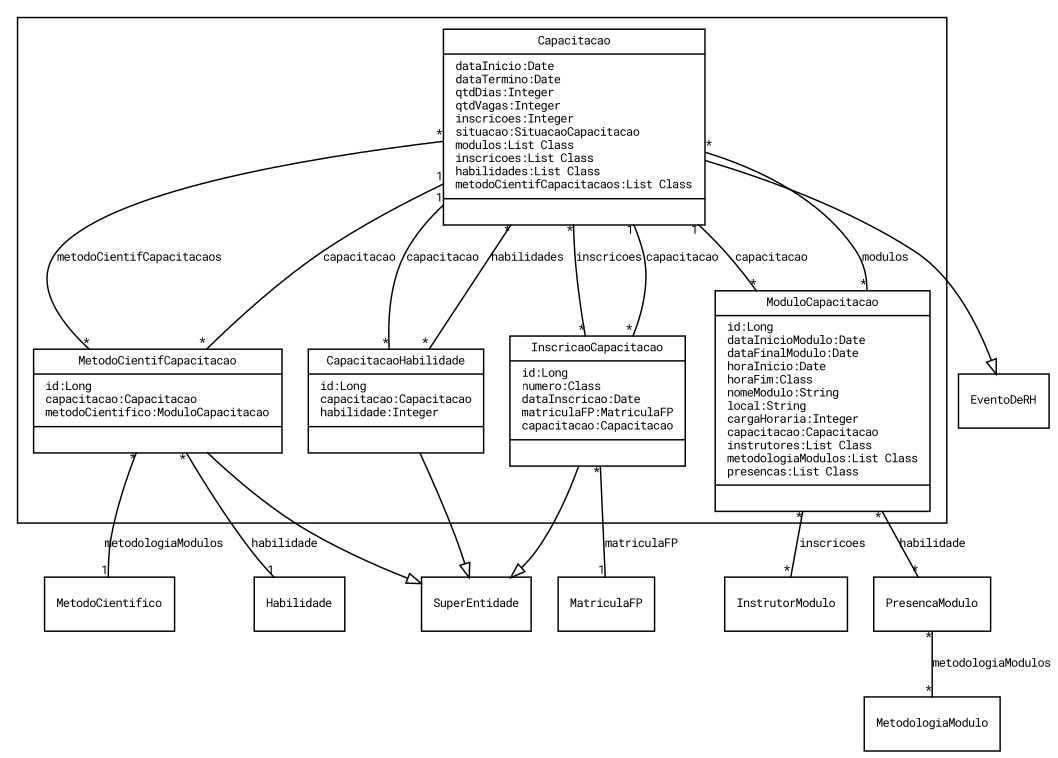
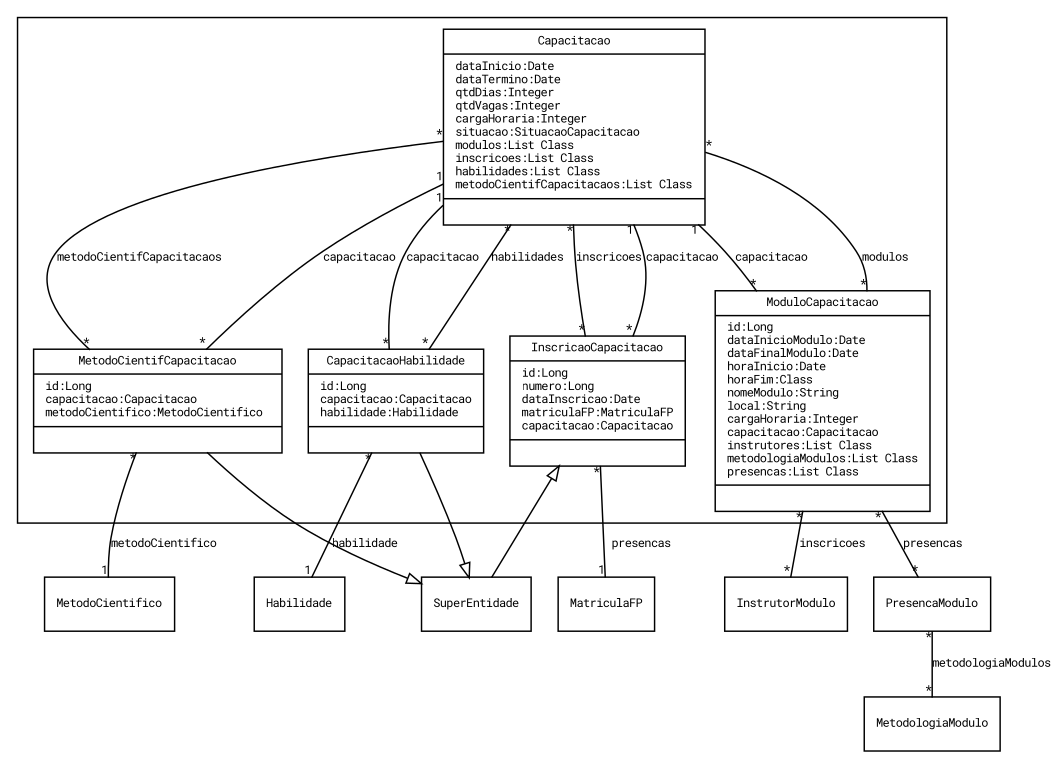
node "Capacitacao": text "inscricoes:Integer" -> "cargaHoraria:Integer"
node "InscricaoCapacitacao": text "numero:Class" -> "numero:Long"
node "EventoDeRH": removed
node "MetodoCientifCapacitacao": text "metodoCientifico:ModuloCapacitacao" -> "metodoCientifico:MetodoCientifico"
node "CapacitacaoHabilidade": text "habilidade:Integer" -> "habilidade:Habilidade"
edge "MetodoCientifCapacitacao" -- "Habilidade": now "CapacitacaoHabilidade" -- "Habilidade"
edge "InscricaoCapacitacao" -> "SuperEntidade": reversed
edge "MetodoCientifCapacitacao" -- "MetodoCientifico": label "metodologiaModulos" -> "metodoCientifico"
edge "InscricaoCapacitacao" -- "MatriculaFP": label "matriculaFP" -> "presencas"
edge "ModuloCapacitacao" -- "PresencaModulo": label "habilidade" -> "presencas"
